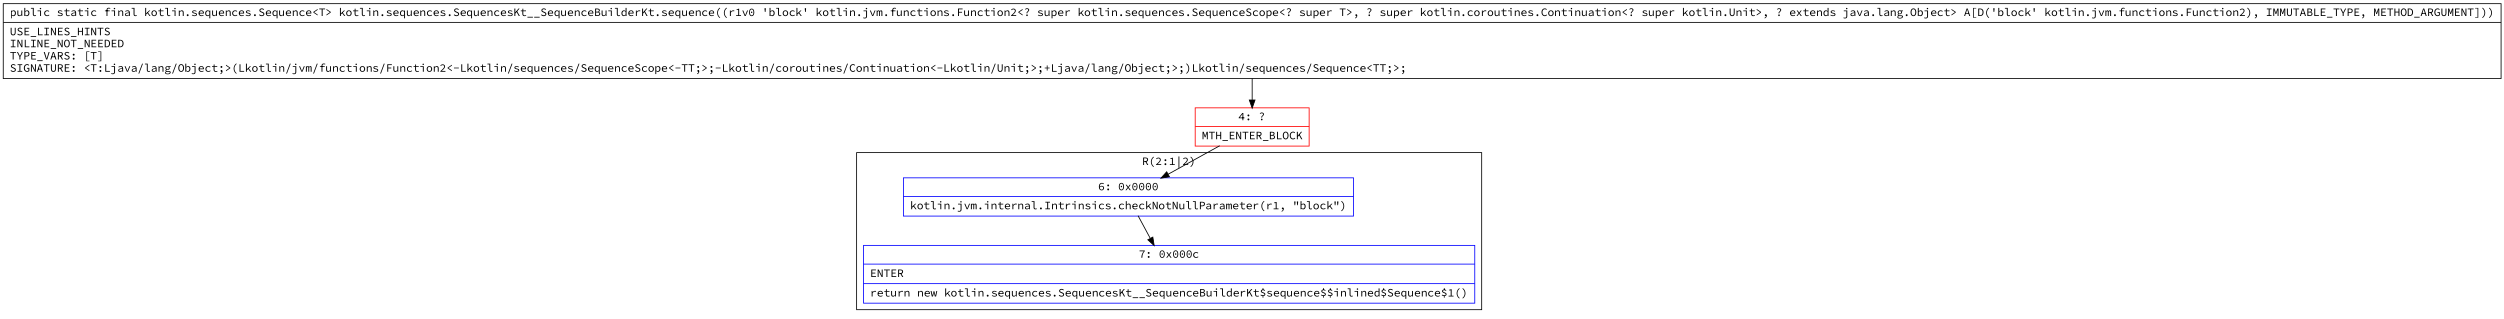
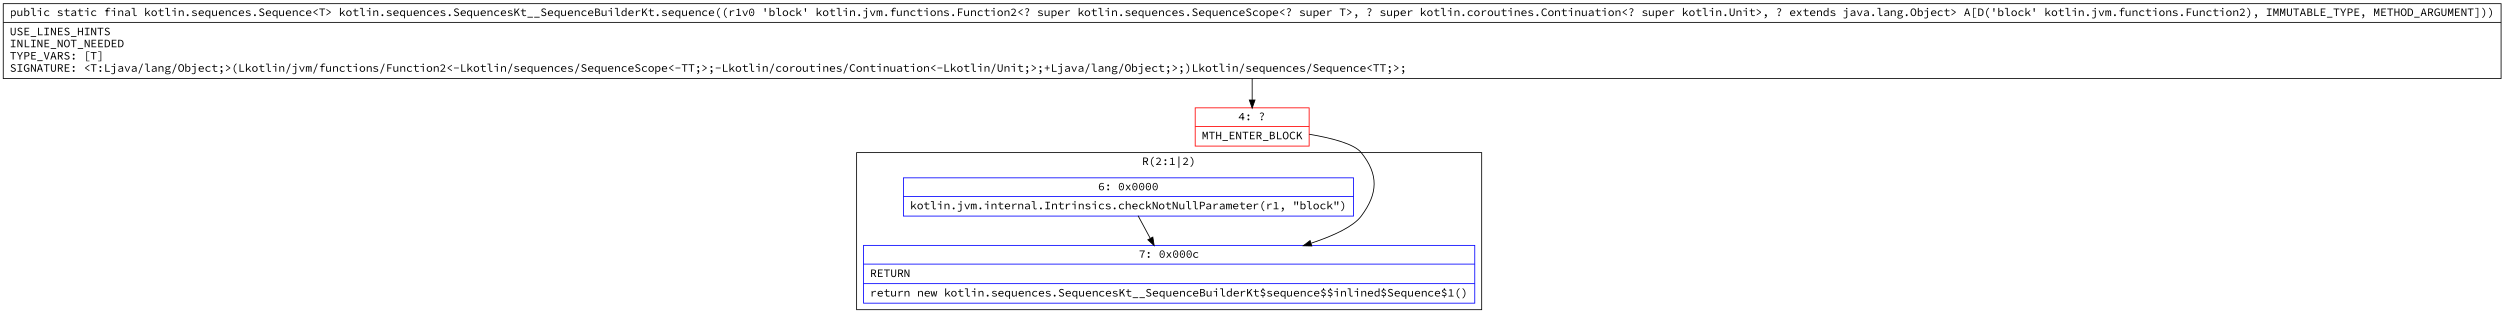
edge "4: ?" -> "6: 0x0000": now "4: ?" -> "7: 0x000c"
node "7: 0x000c": text "ENTER" -> "RETURN"
